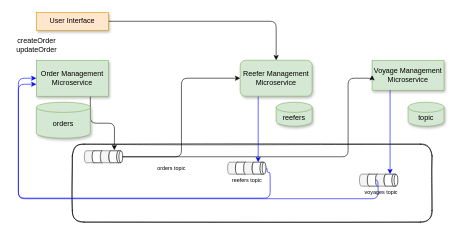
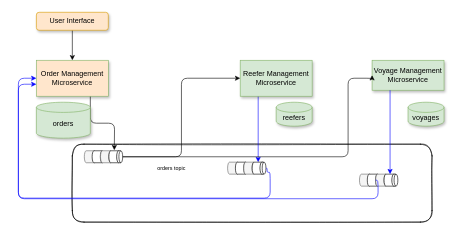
node "User Interface": shape rectangle -> rounded rectangle
edge "User Interface" -> "Reefer Management Microservice": now "User Interface" -> "Order Management Microservice"
node "createOrder updateOrder": removed
node "Order Management Microservice": fillcolor #d5e8d4 -> #ffe6cc
node "Reefer Management Microservice": shape rounded rectangle -> rectangle
node "topic": label "topic" -> "voyages"
node "reefers topic": removed
node "voyages topic": removed
